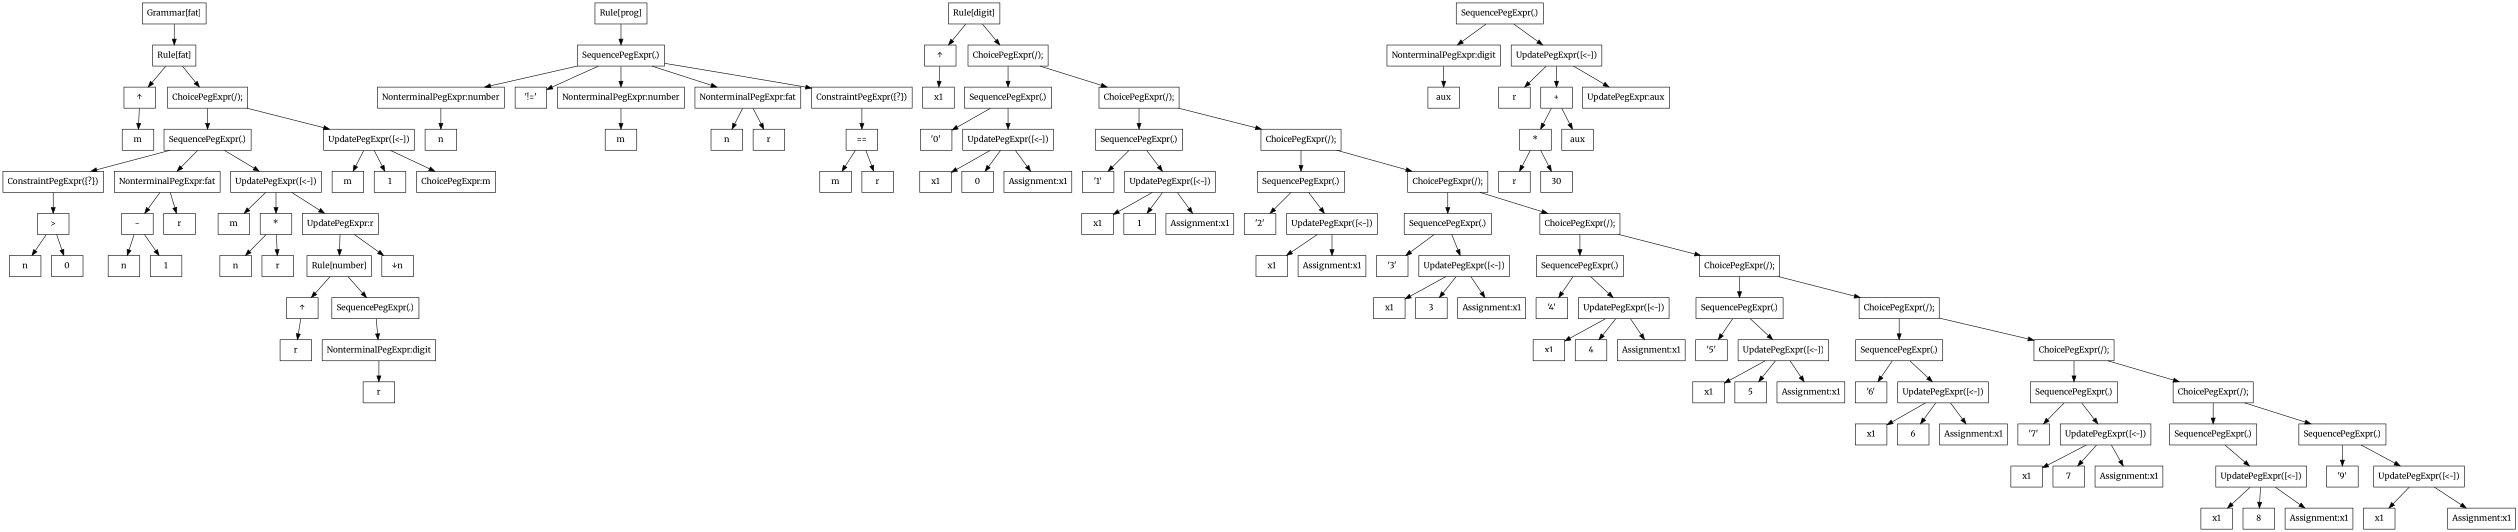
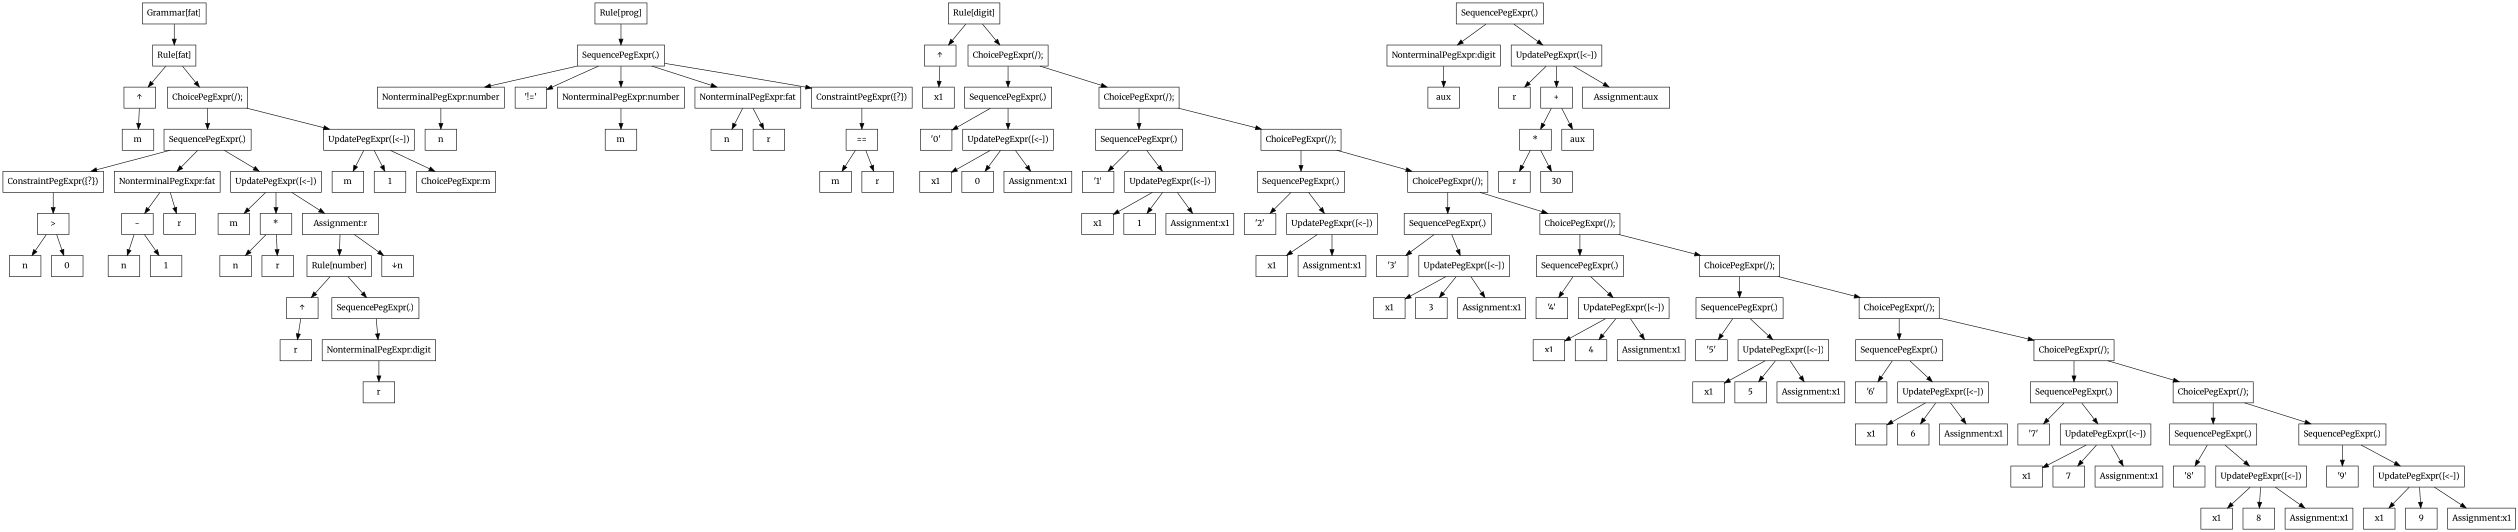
node "UpdatePegExpr:aux": label "UpdatePegExpr:aux" -> "Assignment:aux"
node "UpdatePegExpr:r": label "UpdatePegExpr:r" -> "Assignment:r"
node "'8'": added
node "9": added
